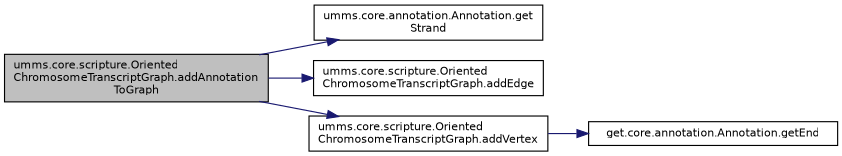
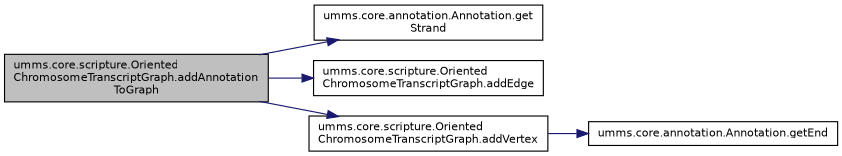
node "get.core.annotation.Annotation.getEnd": label "get.core.annotation.Annotation.getEnd" -> "umms.core.annotation.Annotation.getEnd"
